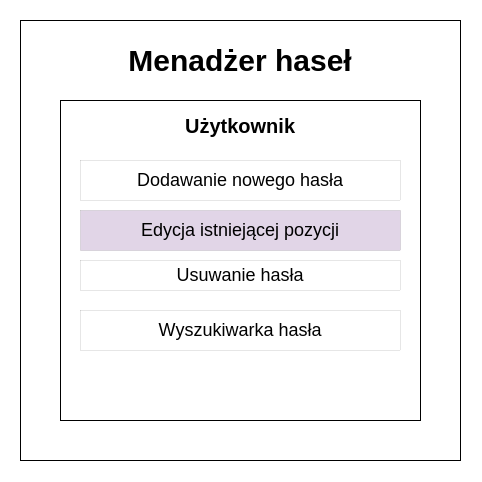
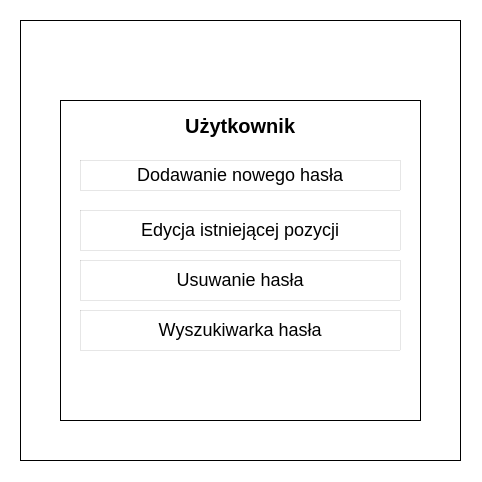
node "Menadżer haseł": removed
node "Dodawanie nowego hasła": size 320x40 -> 320x30
node "Edycja istniejącej pozycji": fillcolor #e1d5e7 -> #ffffff
node "Usuwanie hasła": size 320x30 -> 320x40
